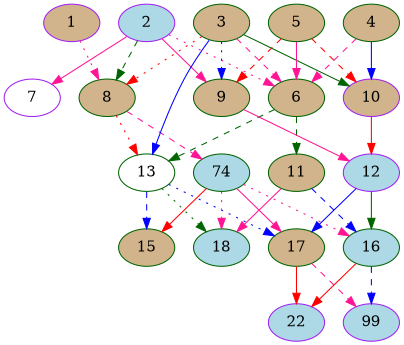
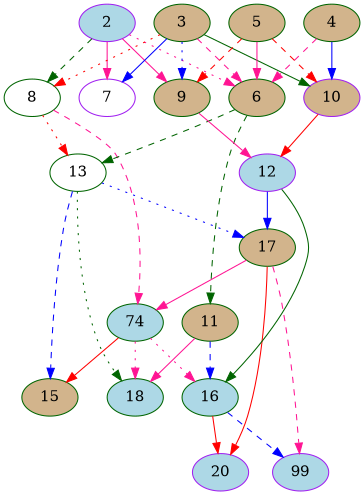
node "1": removed
edge "3" -> "13": now "3" -> "7"
node "8": fillcolor tan -> white
edge "74" -> "17": reversed
node "22": label "22" -> "20"
